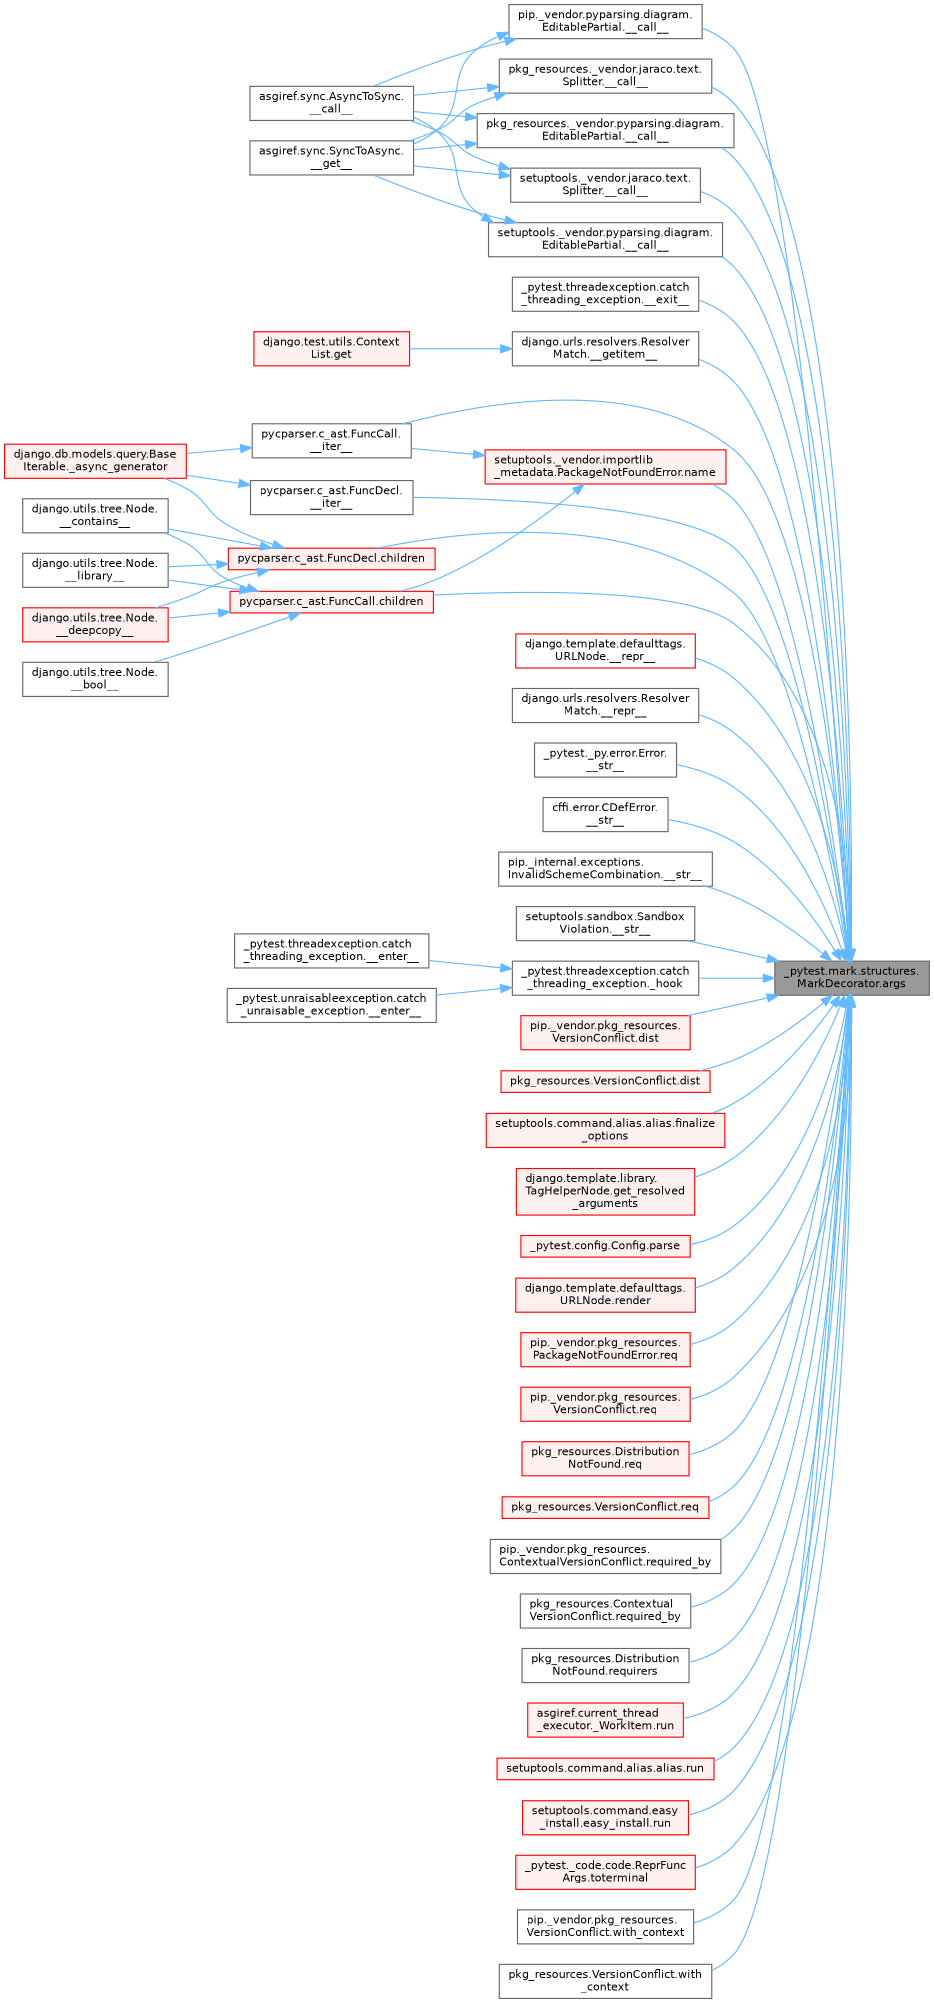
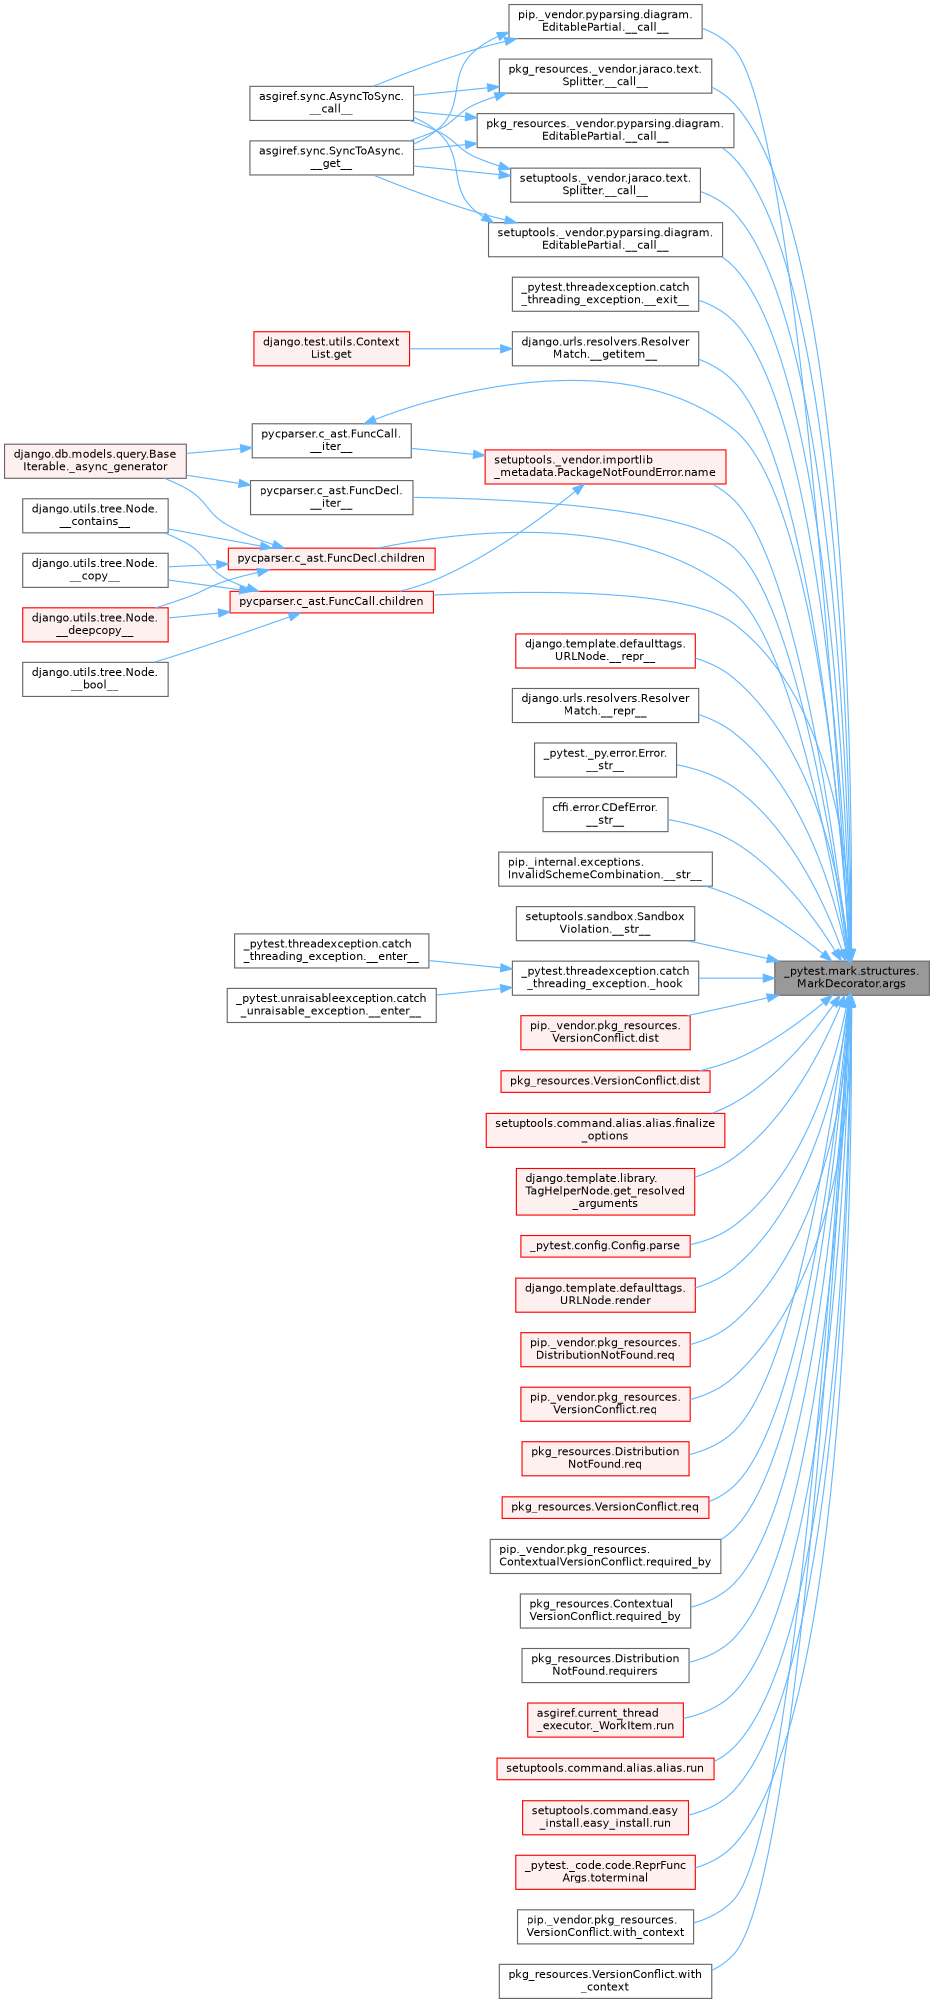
node "django.db.models.query.Base Iterable._async_generator": color red -> grey40
edge "pycparser.c_ast.FuncCall. __iter__" -> "_pytest.mark.structures. MarkDecorator.args": reversed
node "django.utils.tree.Node. __library__": label "django.utils.tree.Node. __library__" -> "django.utils.tree.Node. __copy__"
node "pip._vendor.pkg_resources. PackageNotFoundError.req": label "pip._vendor.pkg_resources. PackageNotFoundError.req" -> "pip._vendor.pkg_resources. DistributionNotFound.req"
